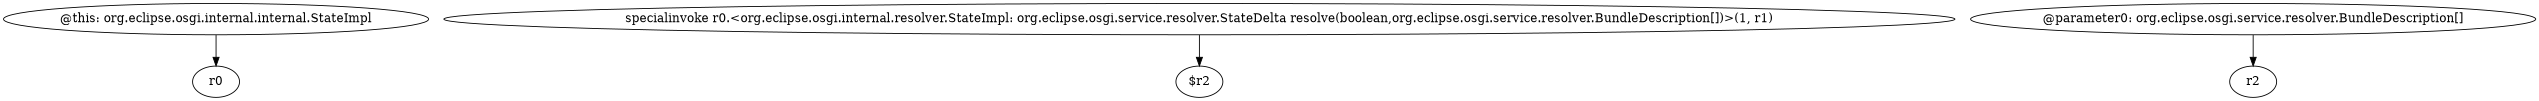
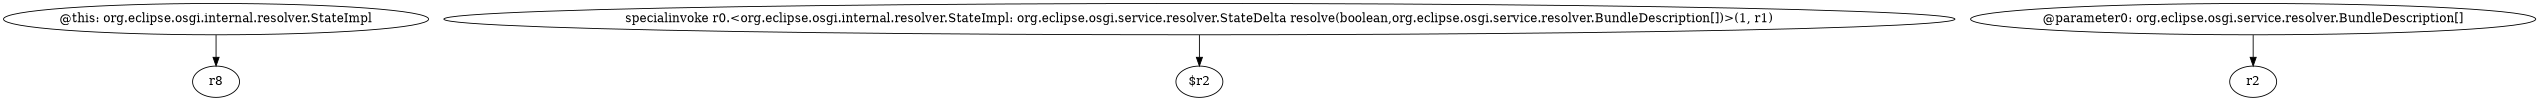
node "@this: org.eclipse.osgi.internal.internal.StateImpl": label "@this: org.eclipse.osgi.internal.internal.StateImpl" -> "@this: org.eclipse.osgi.internal.resolver.StateImpl"
node "r0": label "r0" -> "r8"
